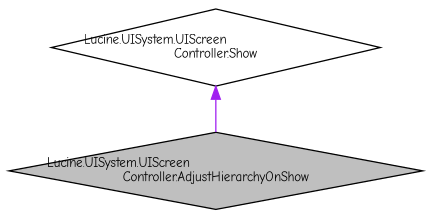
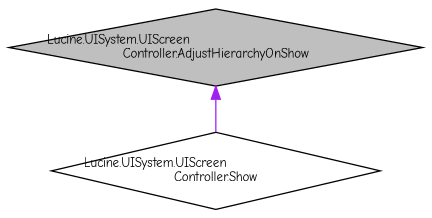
edge "Lucine.UISystem.UIScreen Controller.AdjustHierarchyOnShow" -> "Lucine.UISystem.UIScreen Controller.Show": reversed
